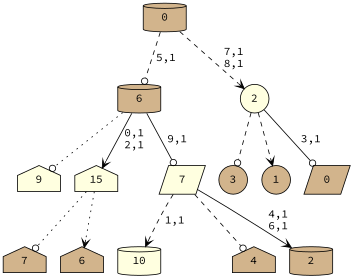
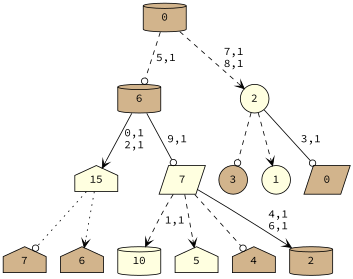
node "9": removed
node "1": fillcolor tan -> lightyellow
node "5": added
